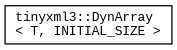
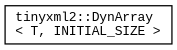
node "tinyxml3::DynArray < T, INITIAL_SIZE >": label "tinyxml3::DynArray < T, INITIAL_SIZE >" -> "tinyxml2::DynArray < T, INITIAL_SIZE >"
